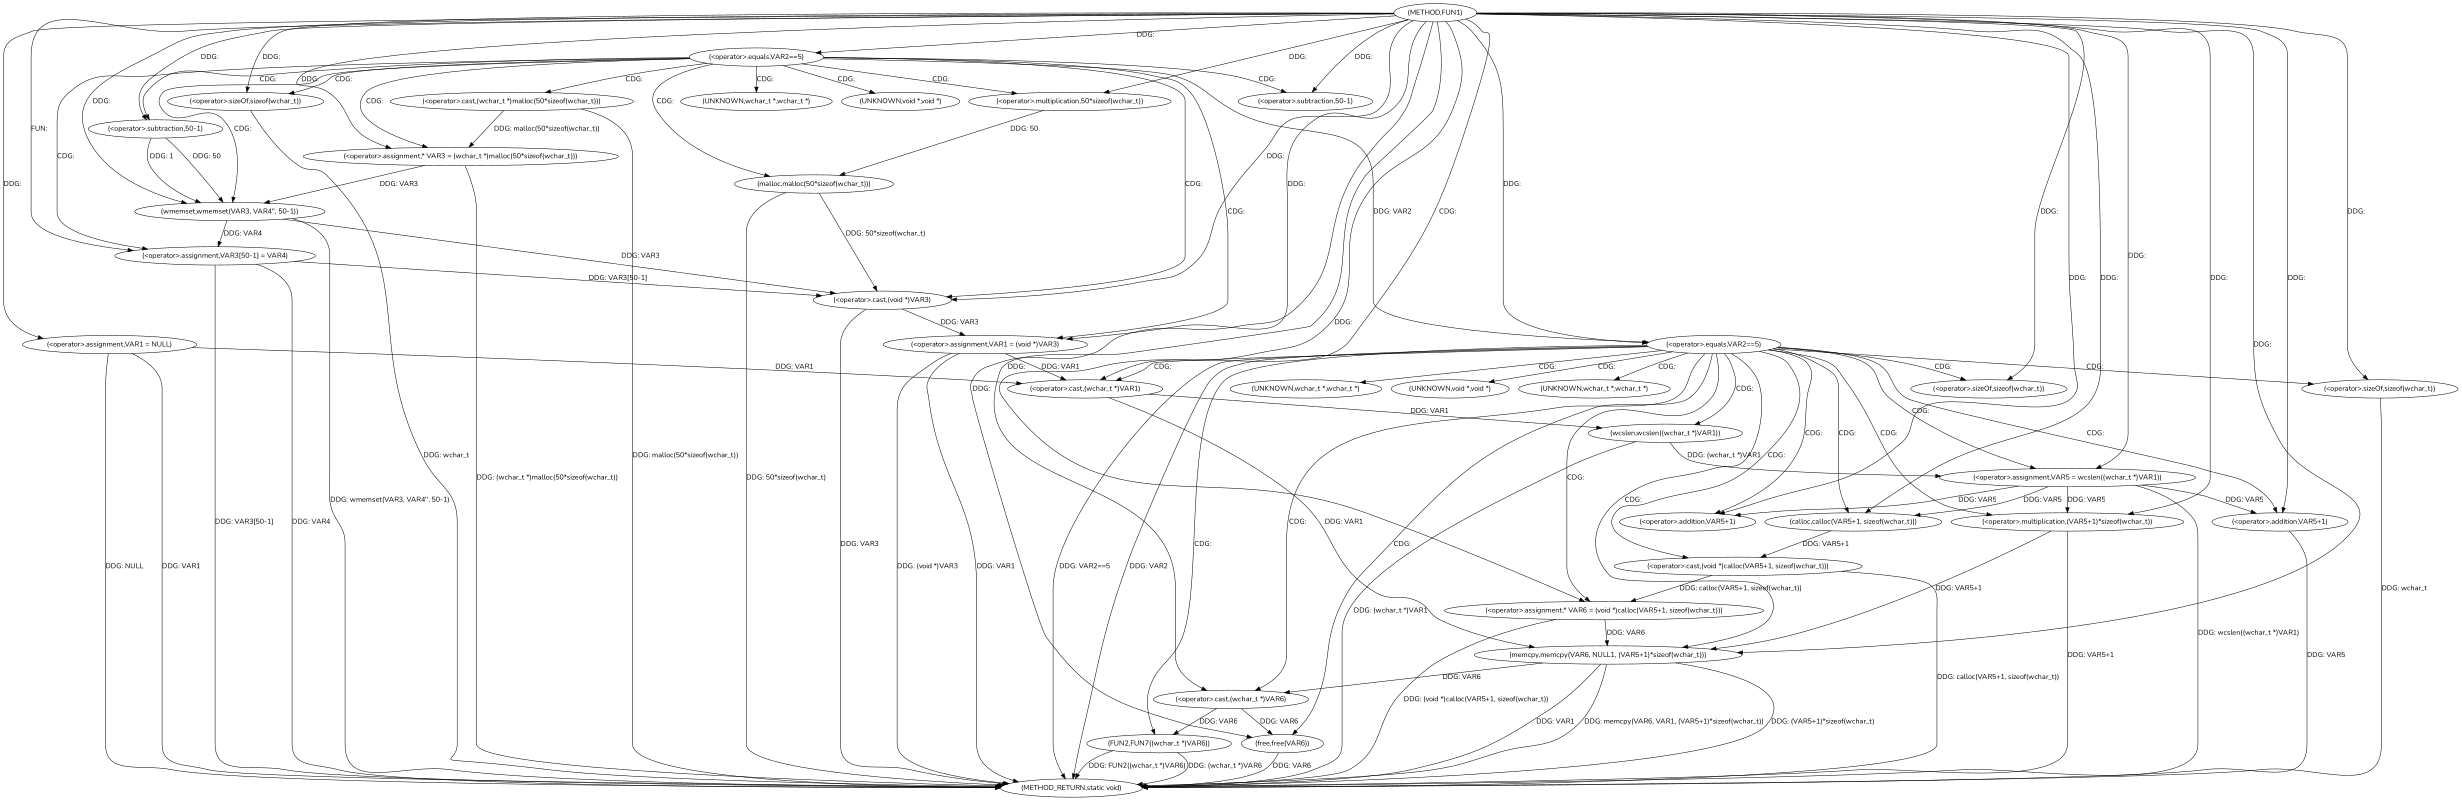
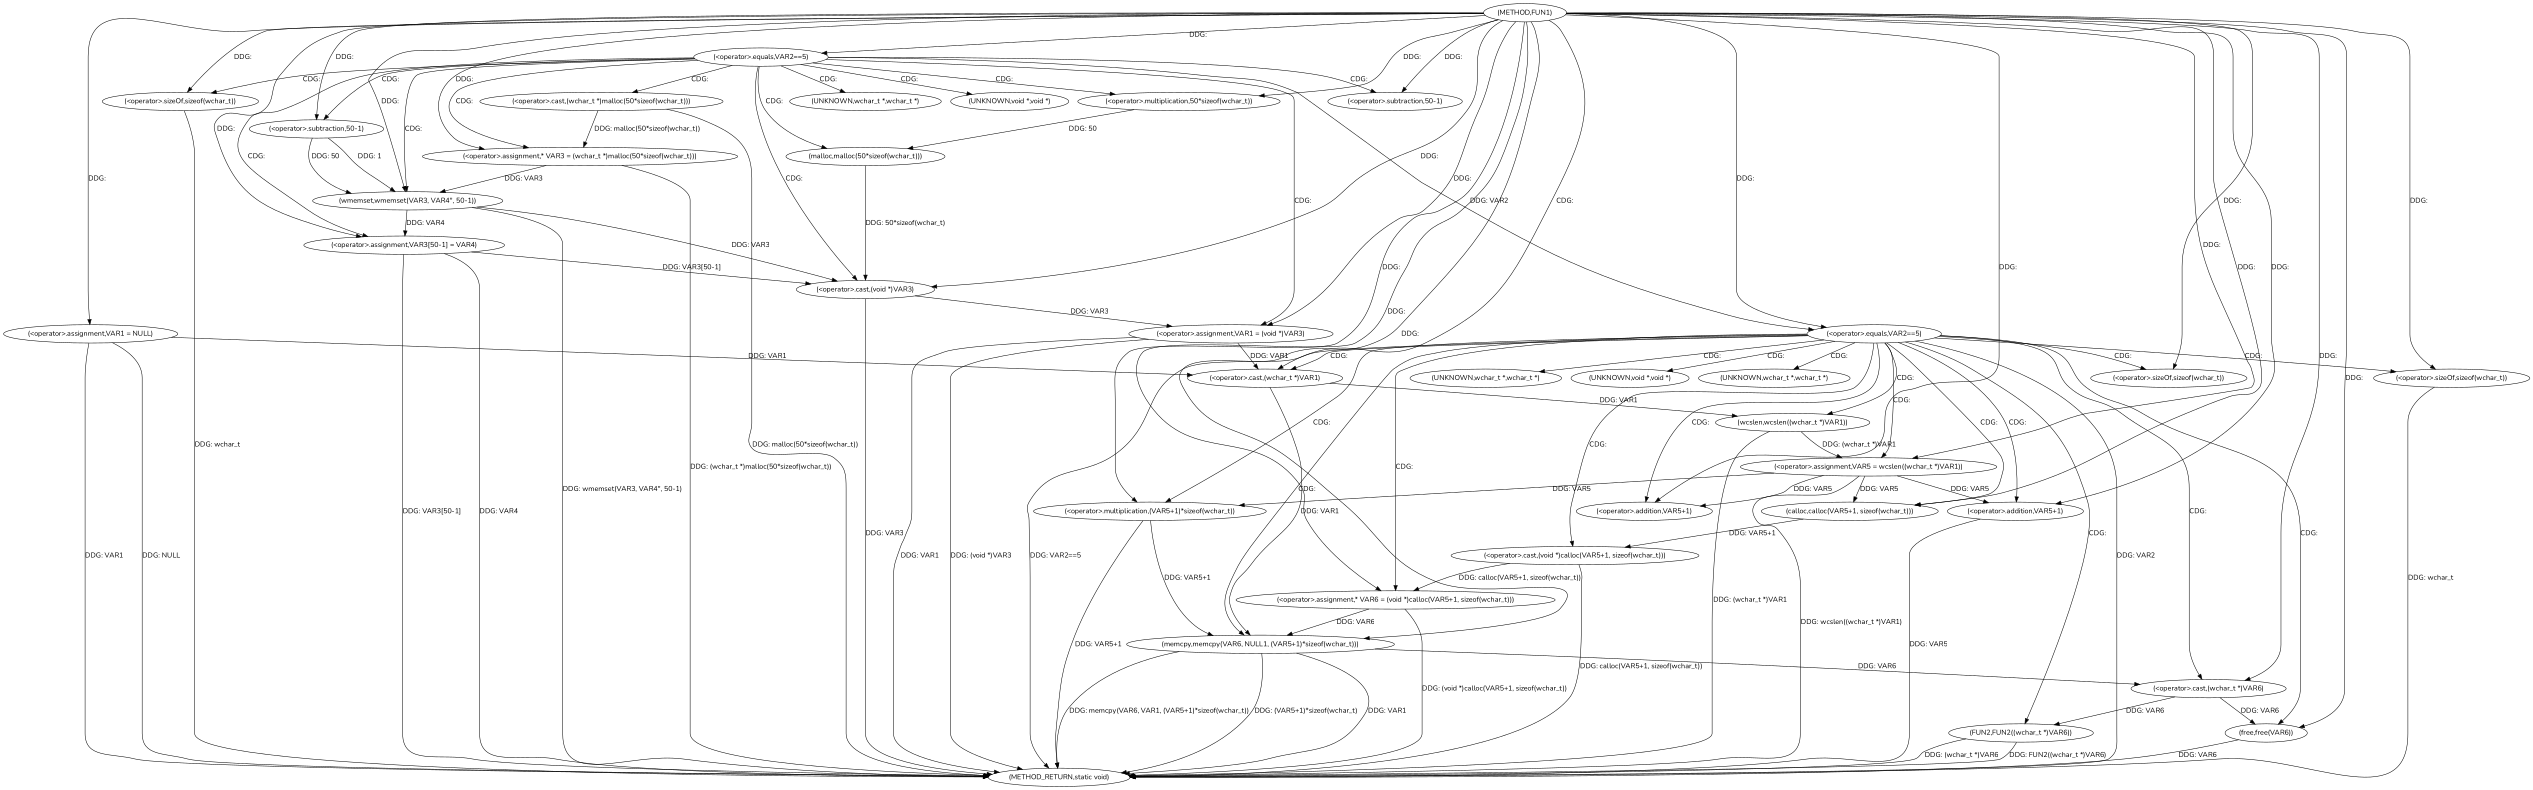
edge "(METHOD,FUN1)" -> "(<operator>.assignment,VAR3[50-1] = VAR4)": label "FUN: " -> "DDG: "
edge "(malloc,malloc(50*sizeof(wchar_t)))" -> "(METHOD_RETURN,static void)": removed, label "DDG: 50*sizeof(wchar_t)"
node "(FUN2,FUN7((wchar_t *)VAR6))": label "(FUN2,FUN7((wchar_t *)VAR6))" -> "(FUN2,FUN2((wchar_t *)VAR6))"
